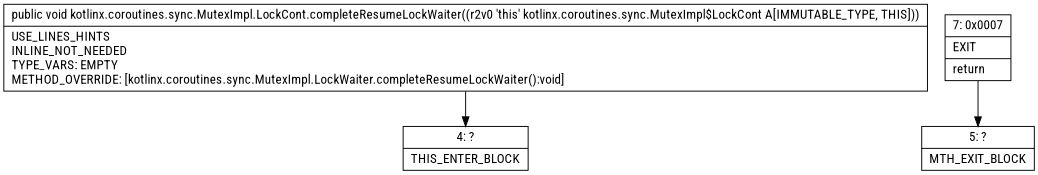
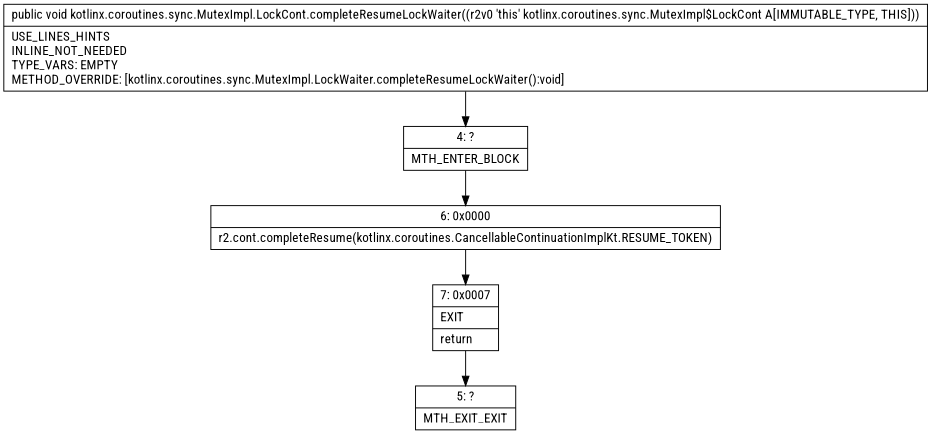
node "4: ?": text "THIS_ENTER_BLOCK" -> "MTH_ENTER_BLOCK"
node "5: ?": text "MTH_EXIT_BLOCK" -> "MTH_EXIT_EXIT"
node "6: 0x0000": added
